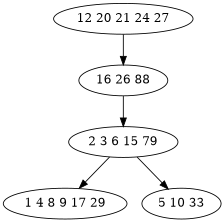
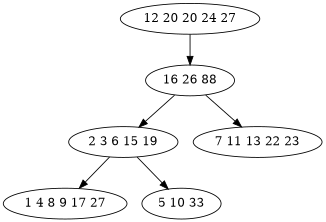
node "12 20 21 24 27": label "12 20 21 24 27" -> "12 20 20 24 27"
node "2 3 6 15 79": label "2 3 6 15 79" -> "2 3 6 15 19"
node "7 11 13 22 23": added
node "1 4 8 9 17 29": label "1 4 8 9 17 29" -> "1 4 8 9 17 27"
